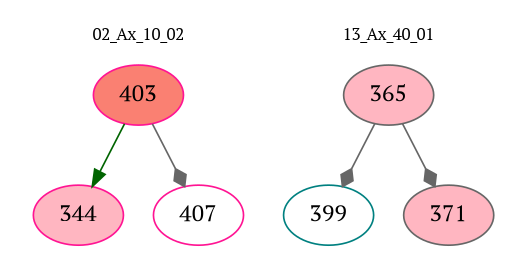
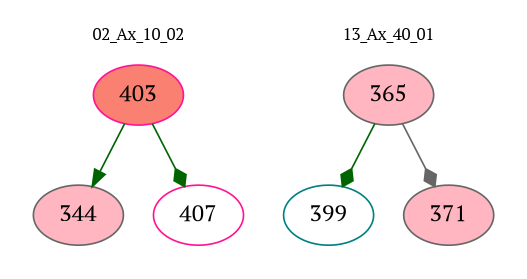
edge "403" -> "407": color gray40 -> darkgreen
edge "365" -> "399": color gray40 -> darkgreen
node "344": color deeppink -> gray40
